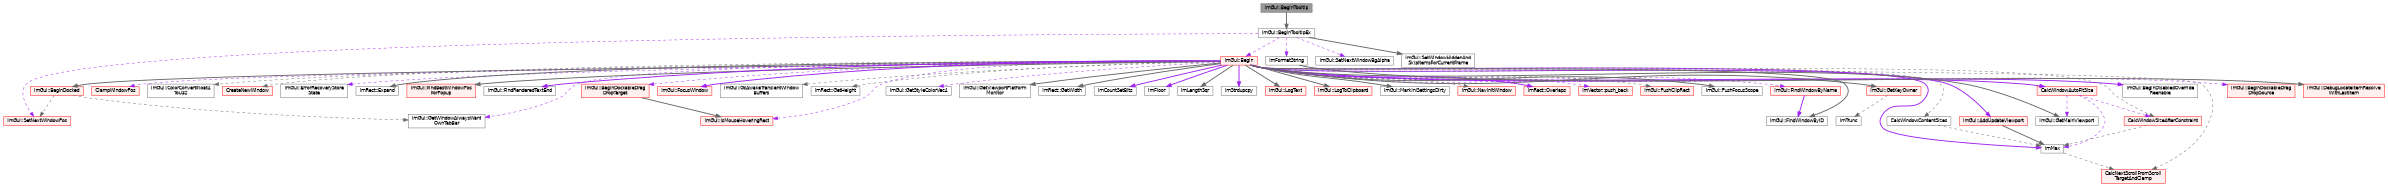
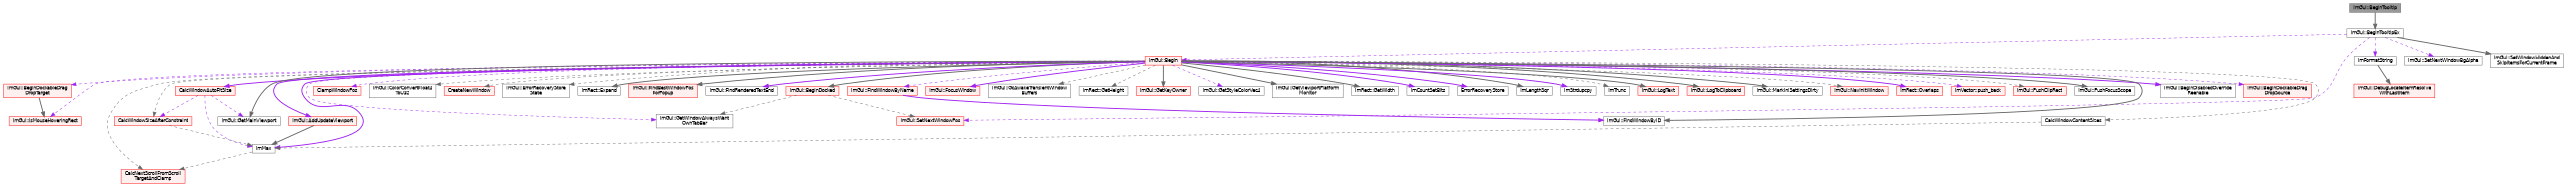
edge "ImGui::Begin" -> "ImGui::ErrorRecoveryStore State": color purple -> gray40
node "ImFloor": label "ImFloor" -> "ErrorRecoveryStore"
edge "ImGui::GetKeyOwner" -> "ImTrunc": now "ImGui::Begin" -> "ImTrunc"
